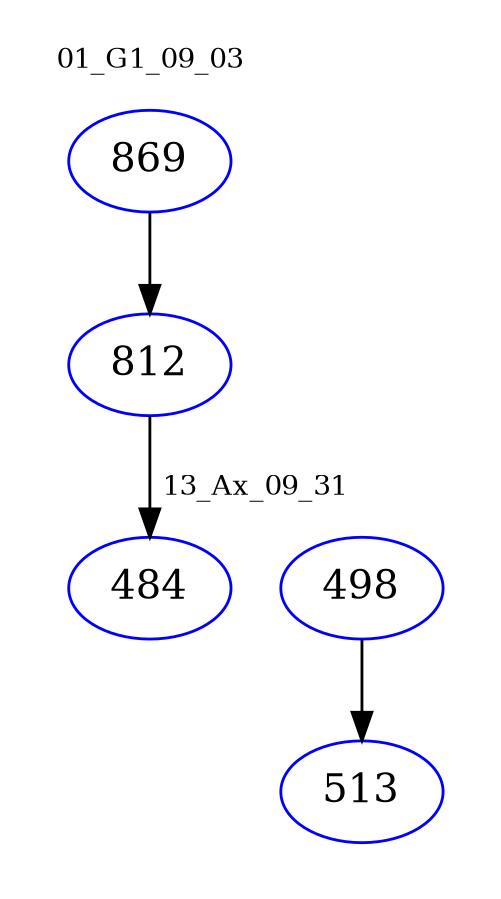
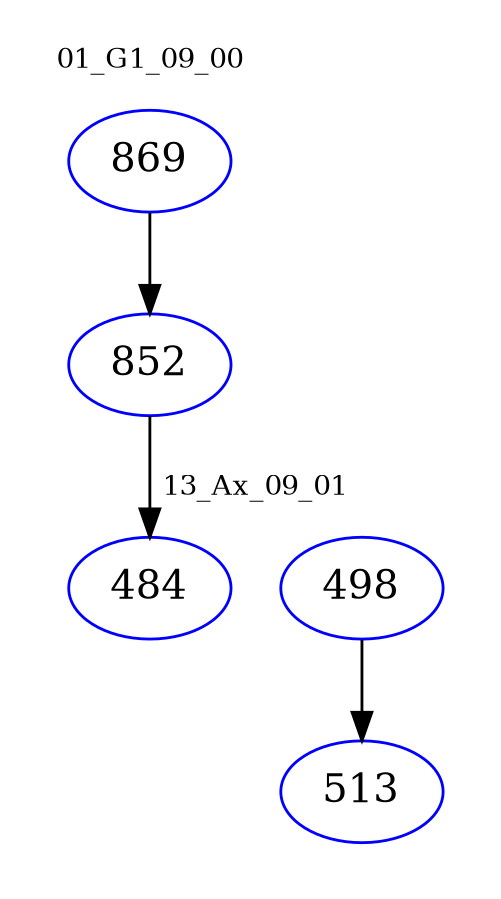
cluster "01_G1_09_03": label "01_G1_09_03" -> "01_G1_09_00"
node "812": label "812" -> "852"
cluster "13_Ax_09_31": label "13_Ax_09_31" -> "13_Ax_09_01"
